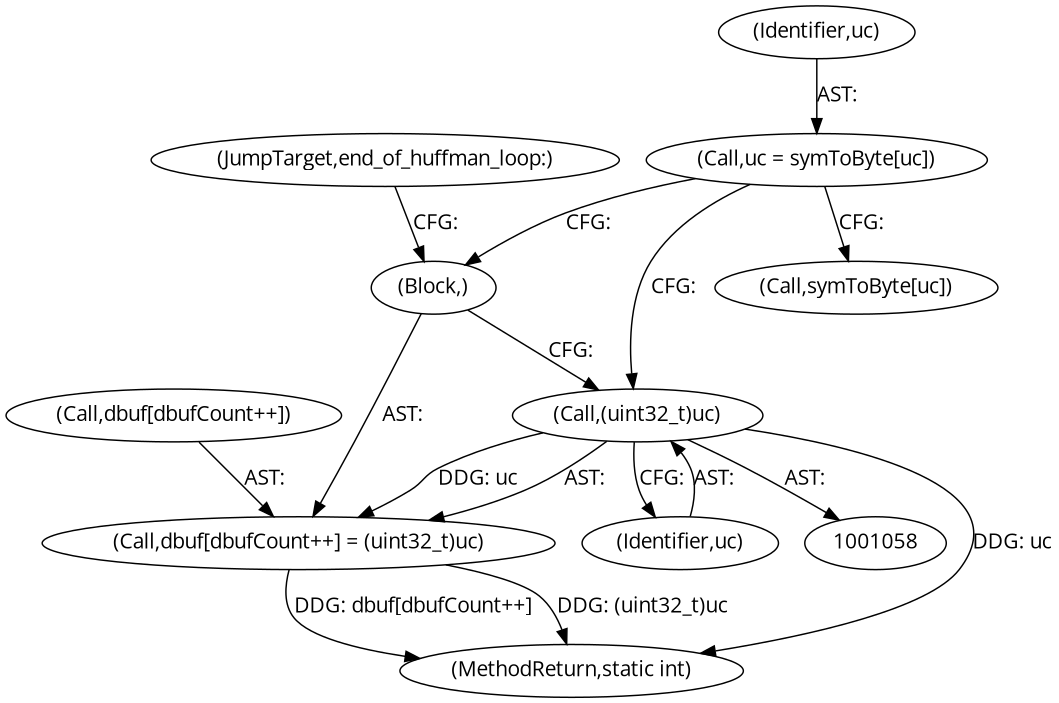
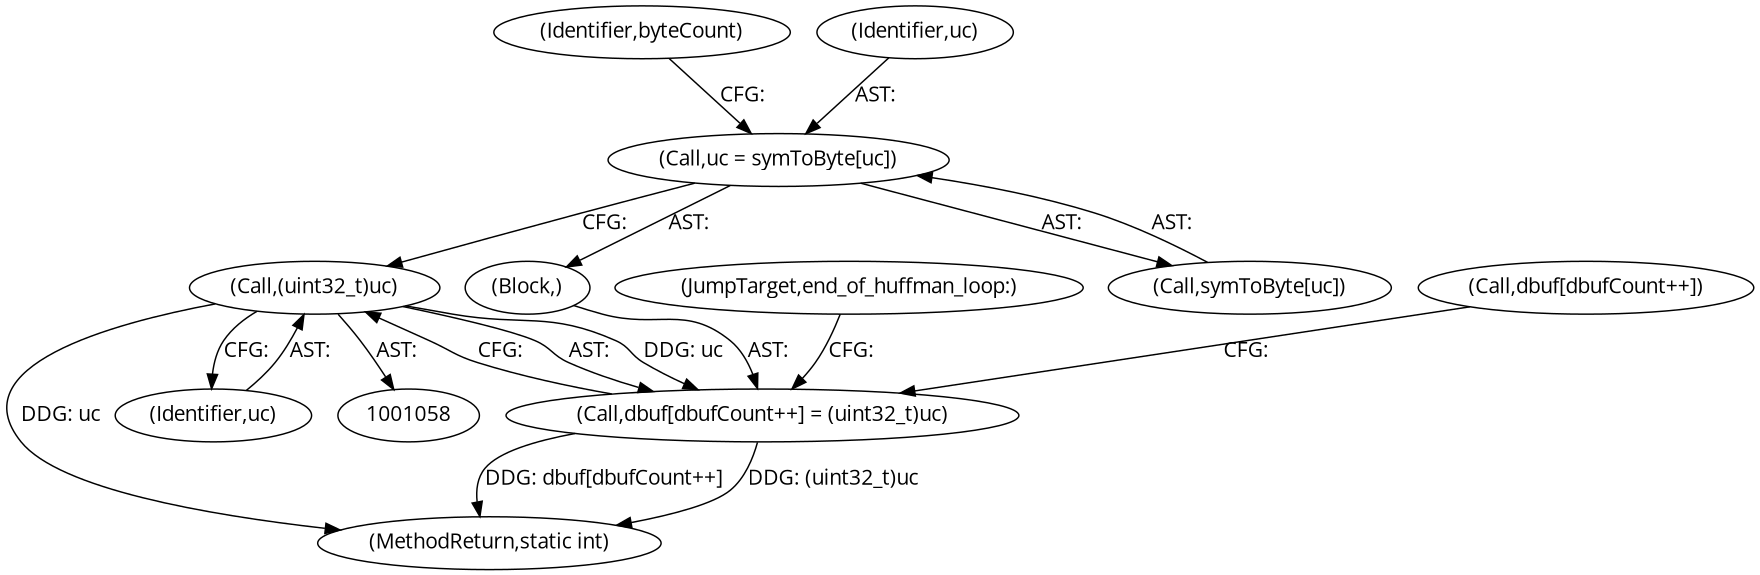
node "(Identifier,byteCount)": added
edge "(Call,symToByte[uc])" -> "(Call,uc = symToByte[uc])": added, label "AST:"
edge "(JumpTarget,end_of_huffman_loop:)" -> "(Block,)": now "(JumpTarget,end_of_huffman_loop:)" -> "(Call,dbuf[dbufCount++] = (uint32_t)uc)"
edge "(Call,uc = symToByte[uc])" -> "(Block,)": label "CFG: " -> "AST: "
edge "(Call,uc = symToByte[uc])" -> "(Call,symToByte[uc])": label "CFG: " -> "AST: "
edge "(Block,)" -> "(Call,(uint32_t)uc)": now "(Call,dbuf[dbufCount++] = (uint32_t)uc)" -> "(Call,(uint32_t)uc)"
edge "(Call,dbuf[dbufCount++])" -> "(Call,dbuf[dbufCount++] = (uint32_t)uc)": label "AST: " -> "CFG: "
